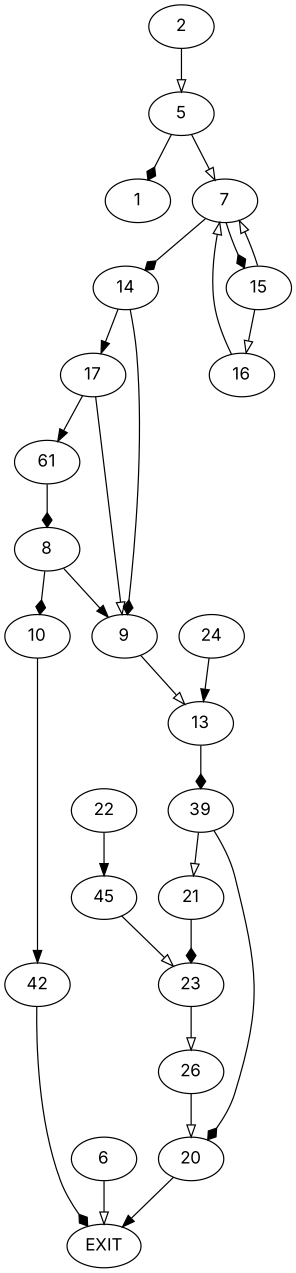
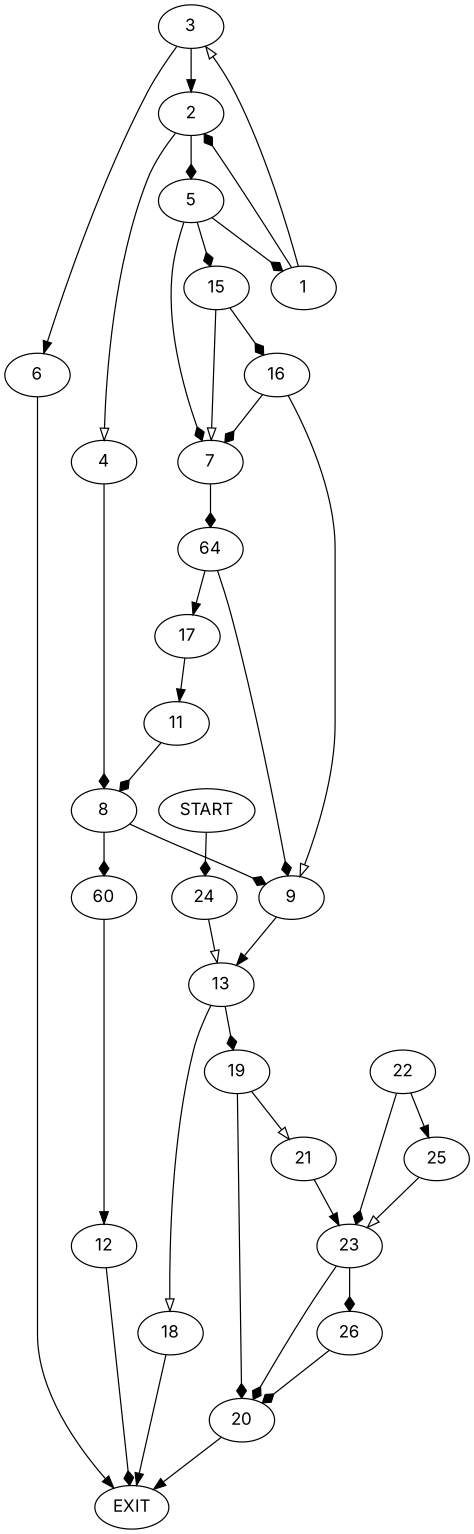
node "3": added
edge "2" -> "5": arrowhead onormal -> diamond
edge "5" -> "7": arrowhead onormal -> diamond
edge "1" -> "2": added
edge "7" -> "15": now "5" -> "15"
node "14": label "14" -> "64"
edge "16" -> "7": arrowhead onormal -> diamond
edge "15" -> "16": arrowhead onormal -> diamond
node "61": label "61" -> "11"
node "4": added
edge "17" -> "9": now "16" -> "9"
edge "8" -> "9": arrowhead normal -> diamond
node "10": label "10" -> "60"
edge "24" -> "13": arrowhead normal -> onormal
edge "9" -> "13": arrowhead onormal -> normal
node "39": label "39" -> "19"
node "START": added
node "45": label "45" -> "25"
edge "21" -> "23": arrowhead diamond -> normal
node "42": label "42" -> "12"
edge "23" -> "26": arrowhead onormal -> diamond
edge "26" -> "20": arrowhead onormal -> diamond
edge "22" -> "23": added
edge "6" -> "EXIT": arrowhead onormal -> normal
edge "23" -> "20": added
node "18": added
